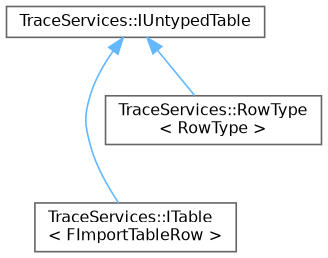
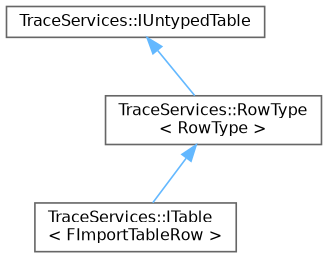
edge "TraceServices::ITable < FImportTableRow >" -> "TraceServices::IUntypedTable": now "TraceServices::ITable < FImportTableRow >" -> "TraceServices::RowType < RowType >"
